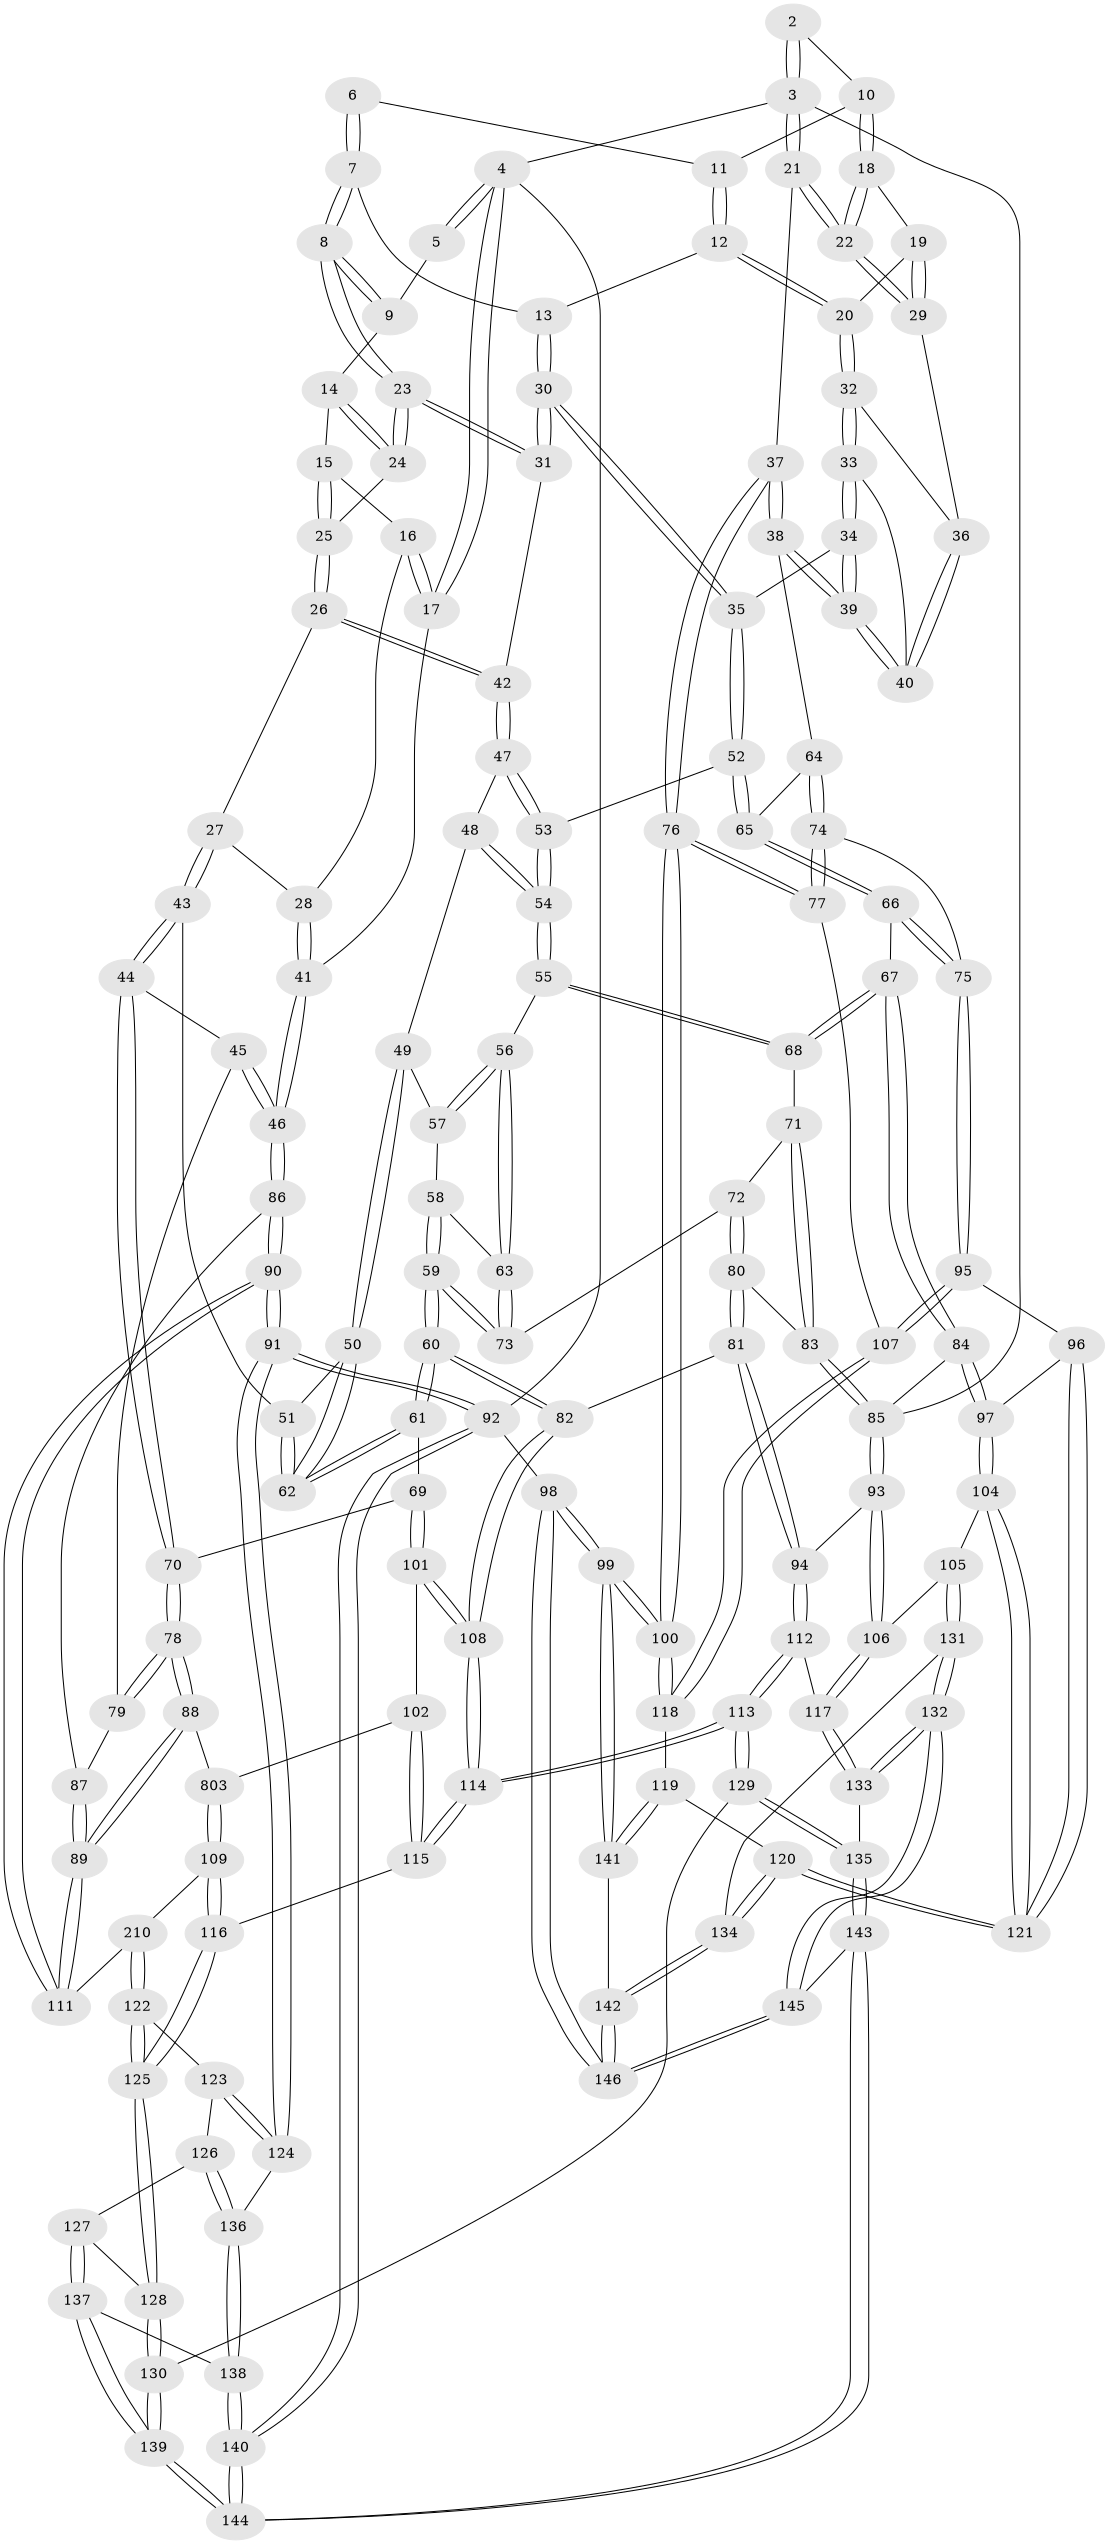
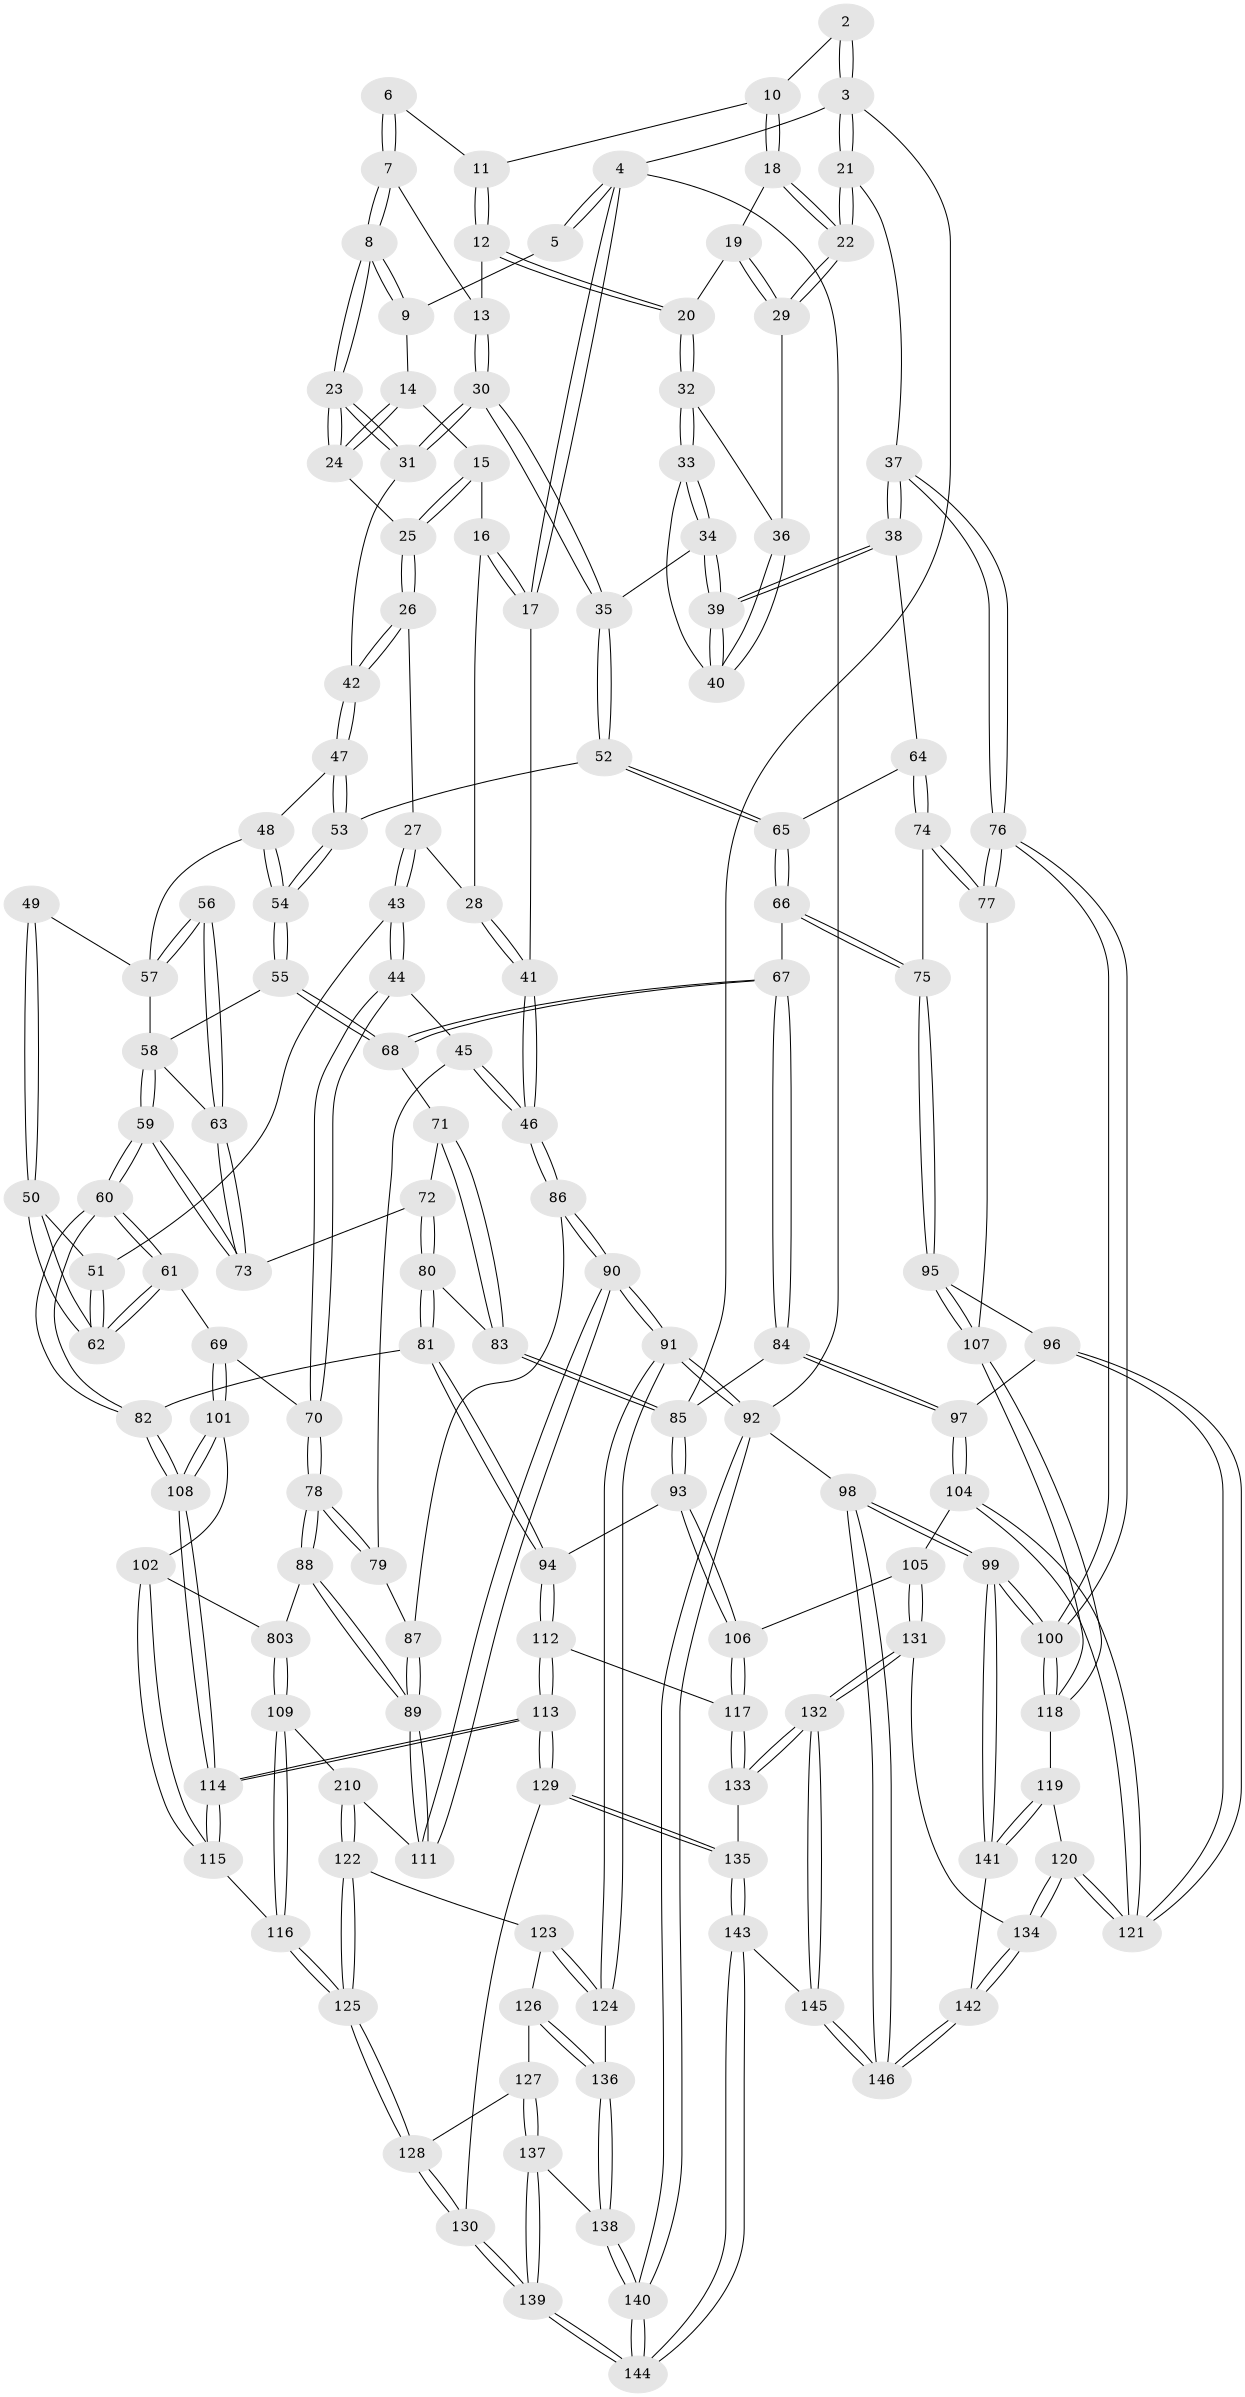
edge "48" -- "49": now "48" -- "57"
edge "55" -- "56": now "55" -- "58"
